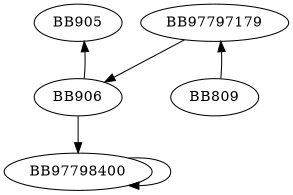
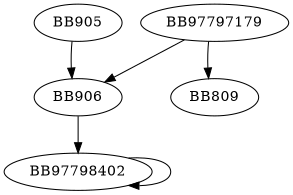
edge "BB906" -> "BB905": reversed
edge "BB809" -> "BB97797179": reversed
node "BB97798400": label "BB97798400" -> "BB97798402"
